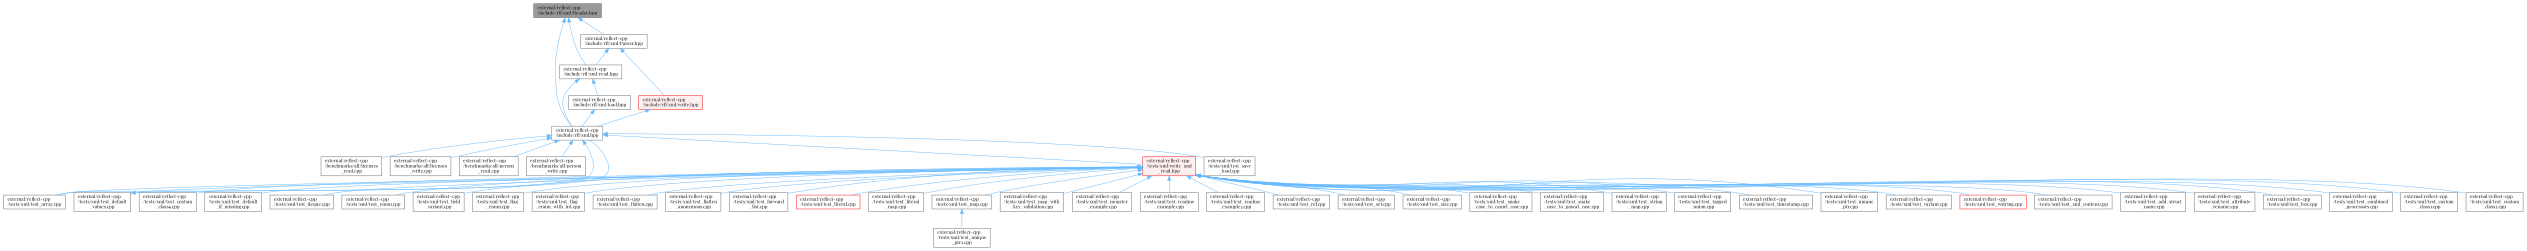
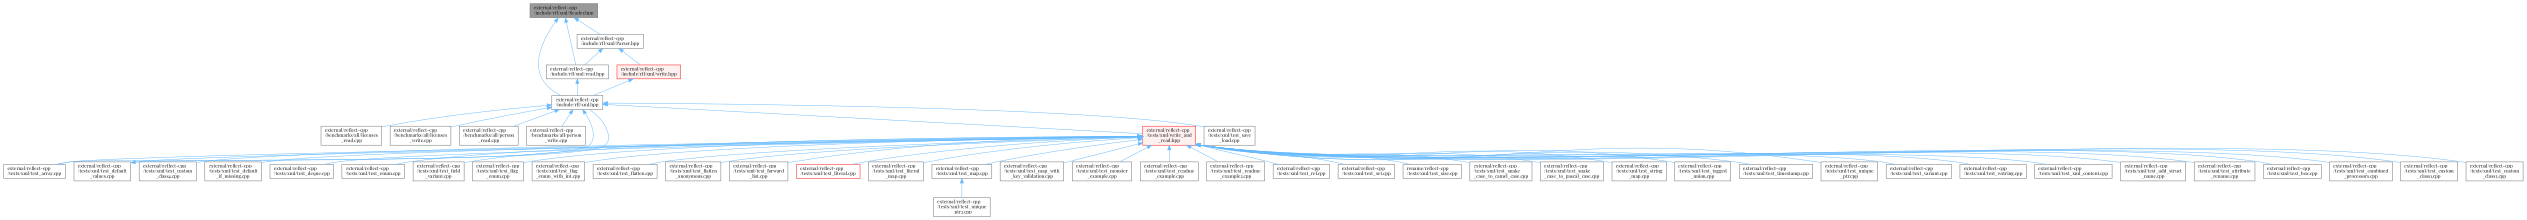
node "external/reflect-cpp /include/rfl/xml/load.hpp": removed
node "external/reflect-cpp /tests/xml/test_size.cpp": label "external/reflect-cpp /tests/xml/test_size.cpp" -> "rename/reflect-cpp /tests/xml/test_size.cpp"
node "external/reflect-cpp /tests/xml/test_wstring.cpp": color red -> grey40
